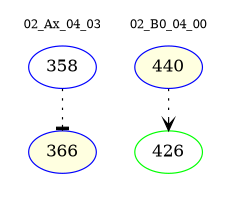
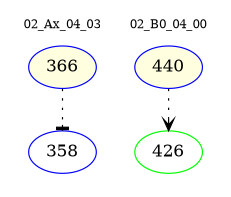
edge "358" -> "366": reversed
